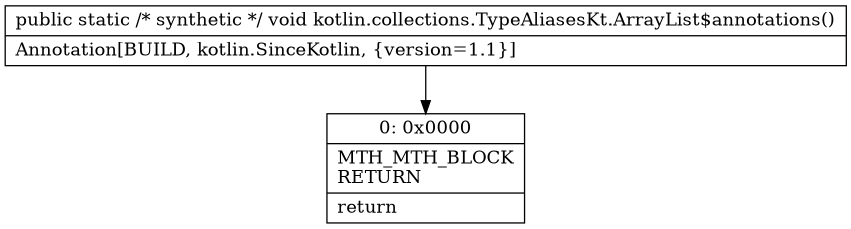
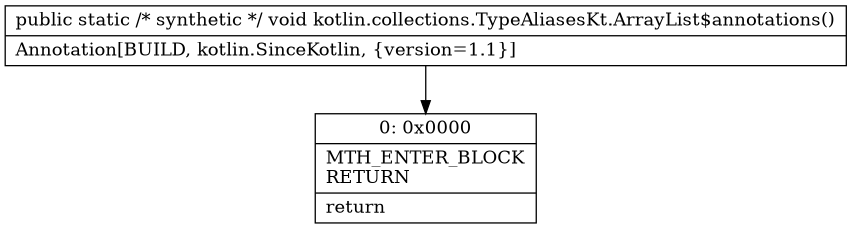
node "0: 0x0000": text "MTH_MTH_BLOCK" -> "MTH_ENTER_BLOCK"
